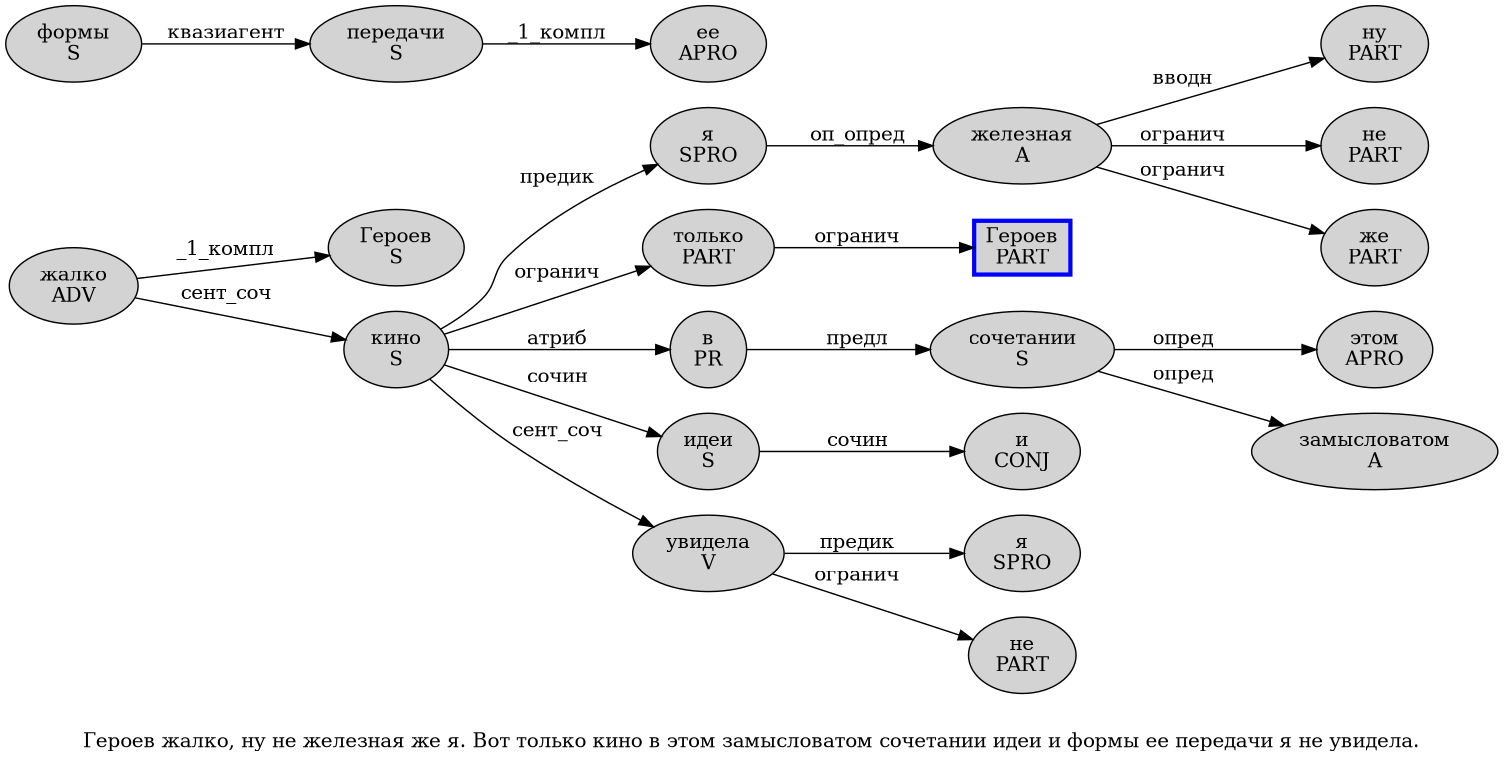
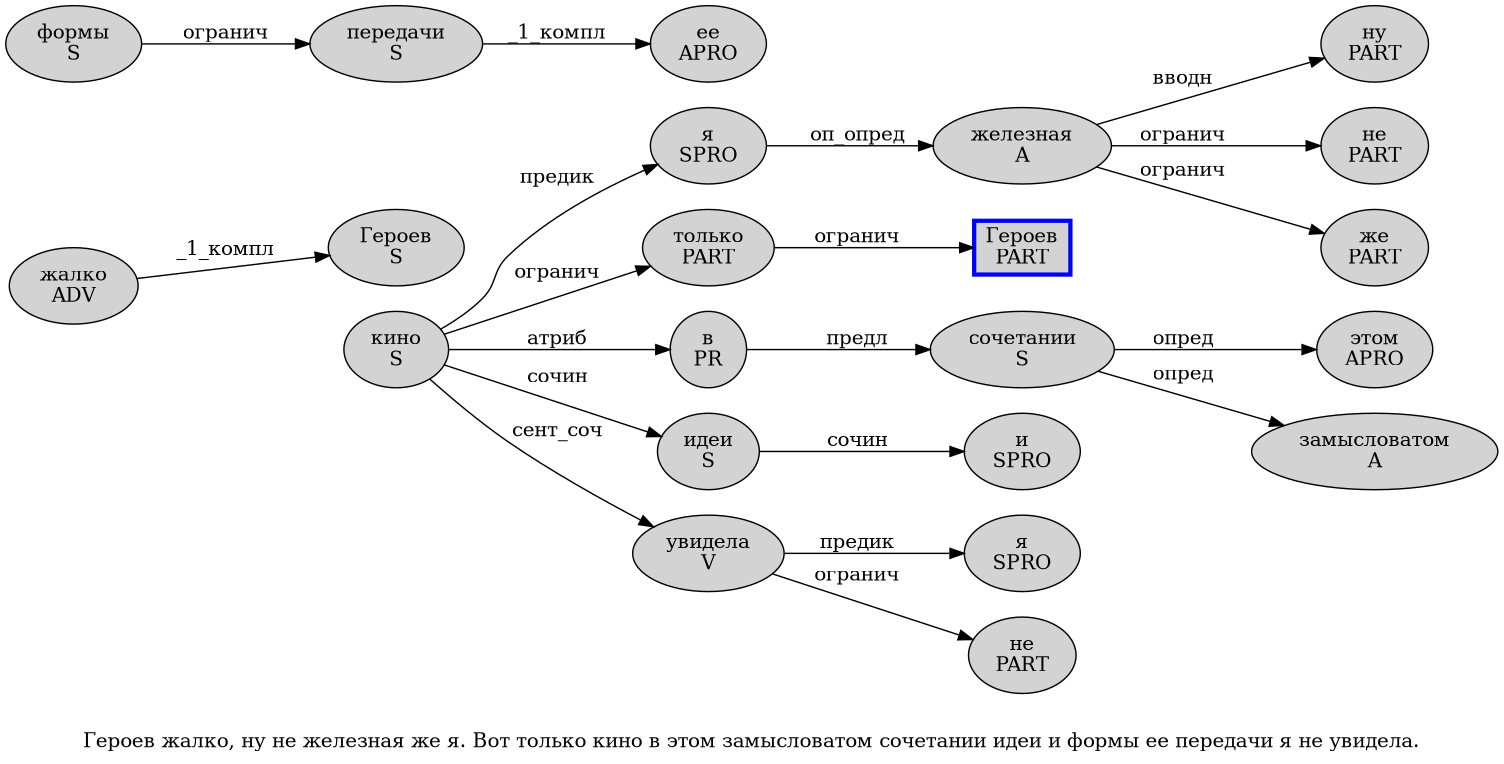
edge "формы S" -> "передачи S": label "квазиагент" -> "огранич"
edge "жалко ADV" -> "кино S": removed, label "сент_соч"
node "и CONJ": label "и CONJ" -> "и SPRO"
